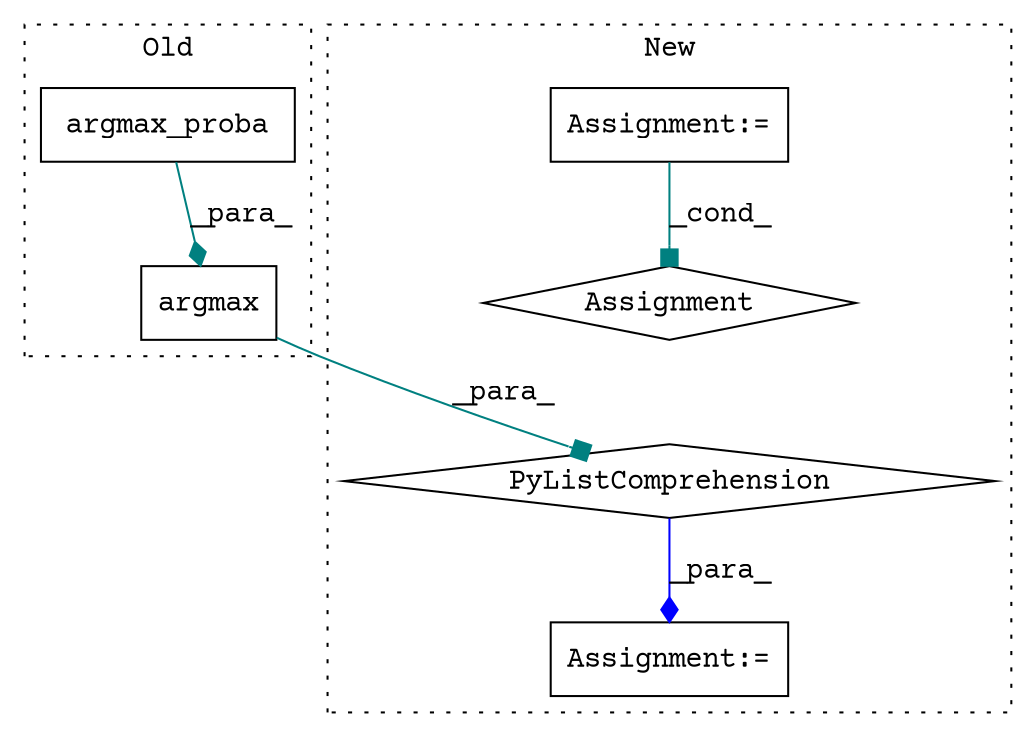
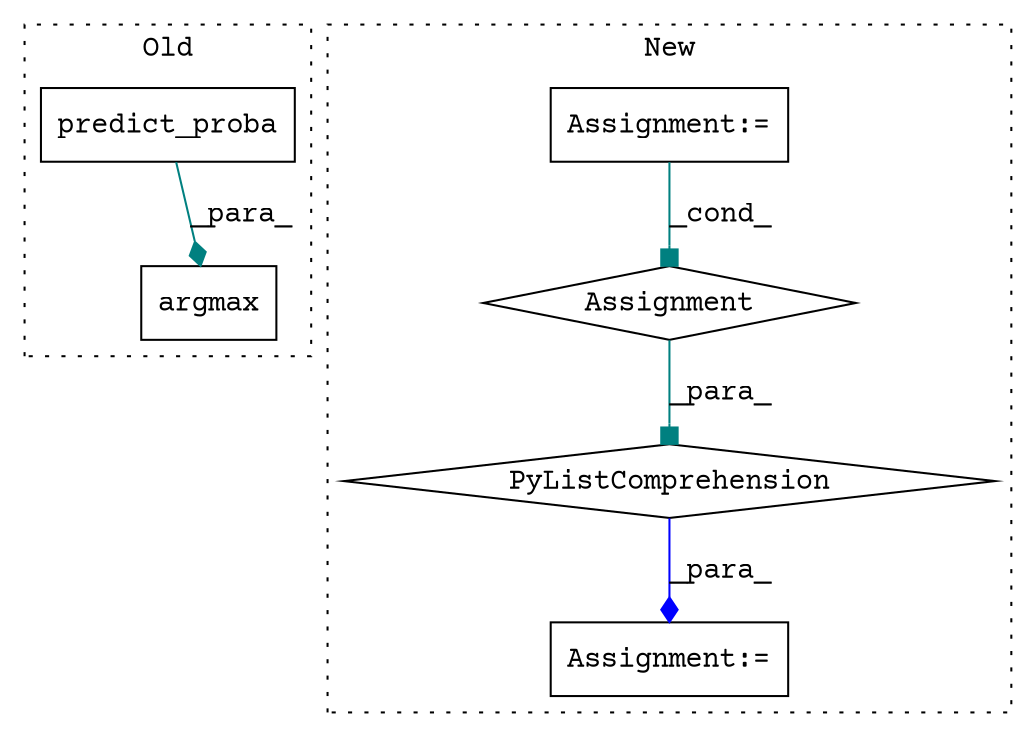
node "argmax_proba": label "argmax_proba" -> "predict_proba"
edge "argmax" -> "PyListComprehension": now "Assignment" -> "PyListComprehension"
